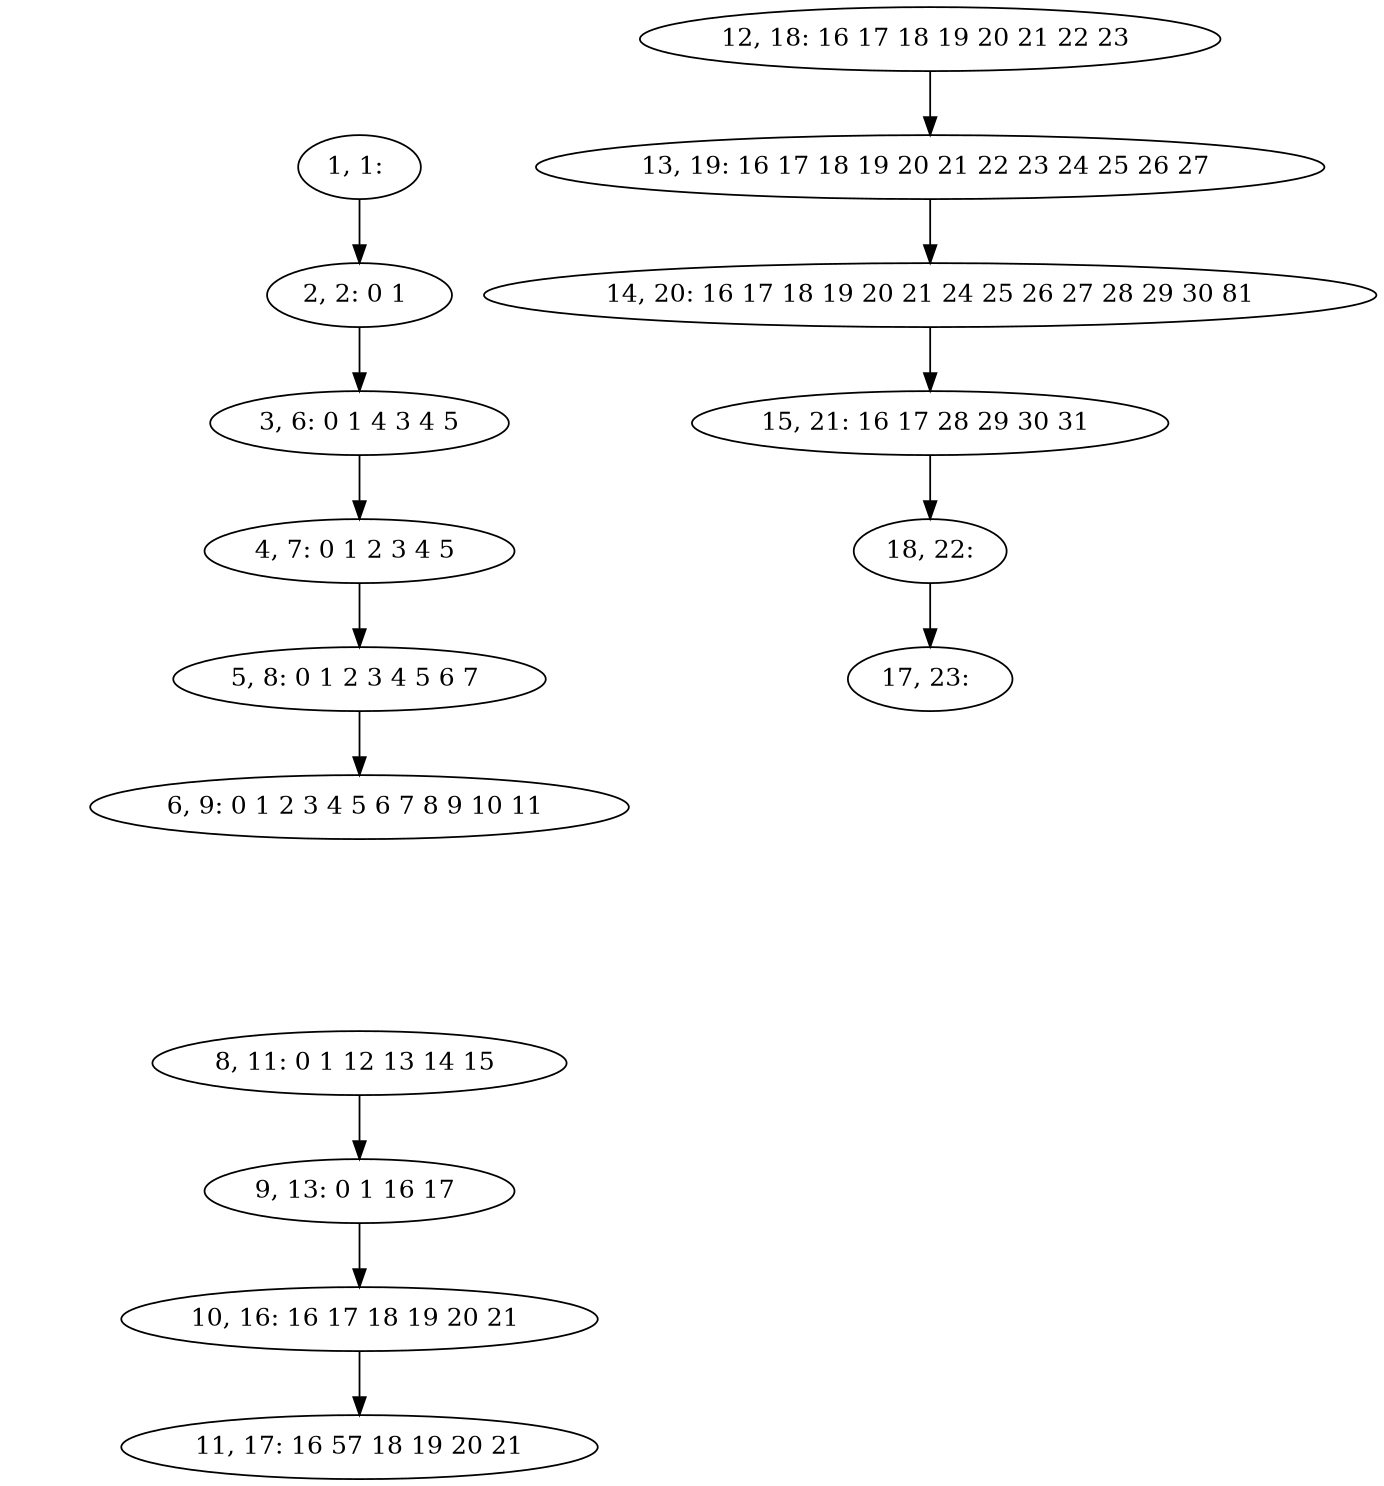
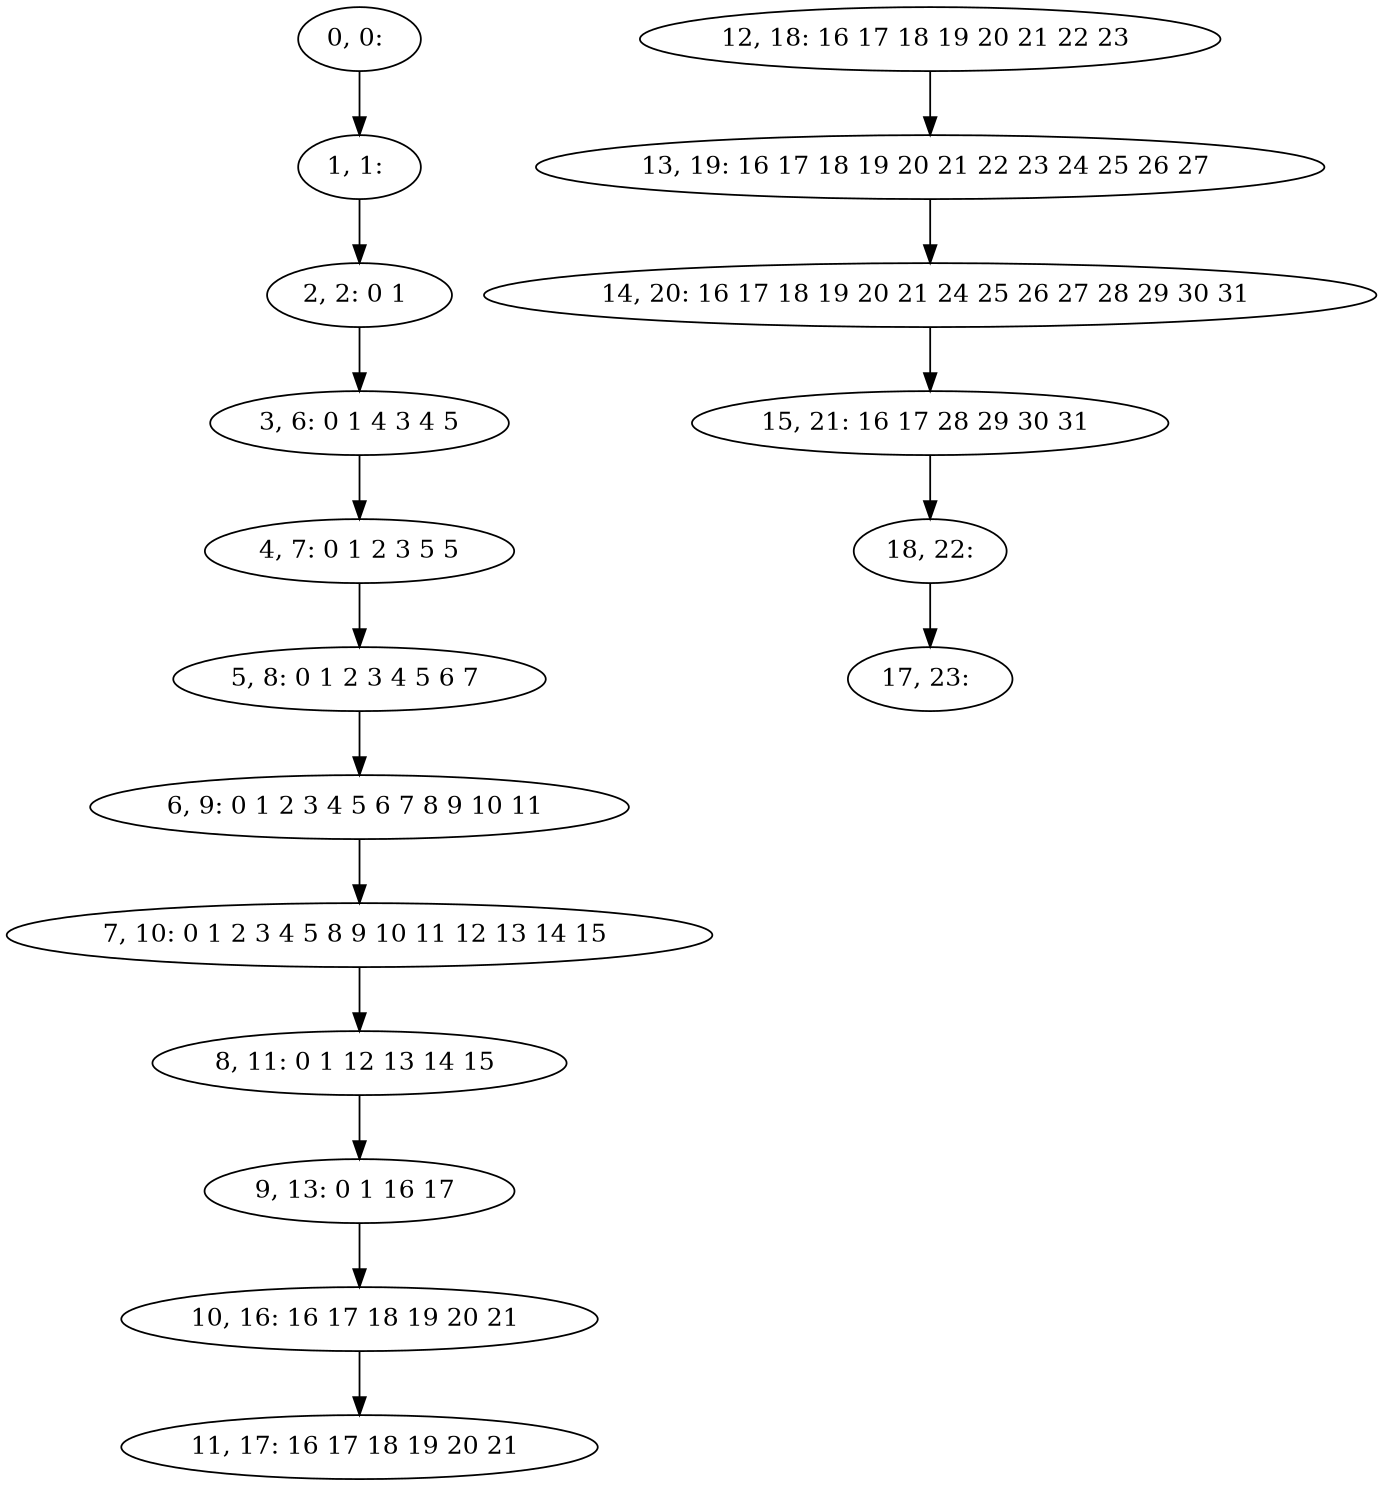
node "0, 0:": added
node "14, 20: 16 17 18 19 20 21 24 25 26 27 28 29 30 81": label "14, 20: 16 17 18 19 20 21 24 25 26 27 28 29 30 81" -> "14, 20: 16 17 18 19 20 21 24 25 26 27 28 29 30 31"
node "4, 7: 0 1 2 3 4 5": label "4, 7: 0 1 2 3 4 5" -> "4, 7: 0 1 2 3 5 5"
node "7, 10: 0 1 2 3 4 5 8 9 10 11 12 13 14 15": added
node "11, 17: 16 57 18 19 20 21": label "11, 17: 16 57 18 19 20 21" -> "11, 17: 16 17 18 19 20 21"
